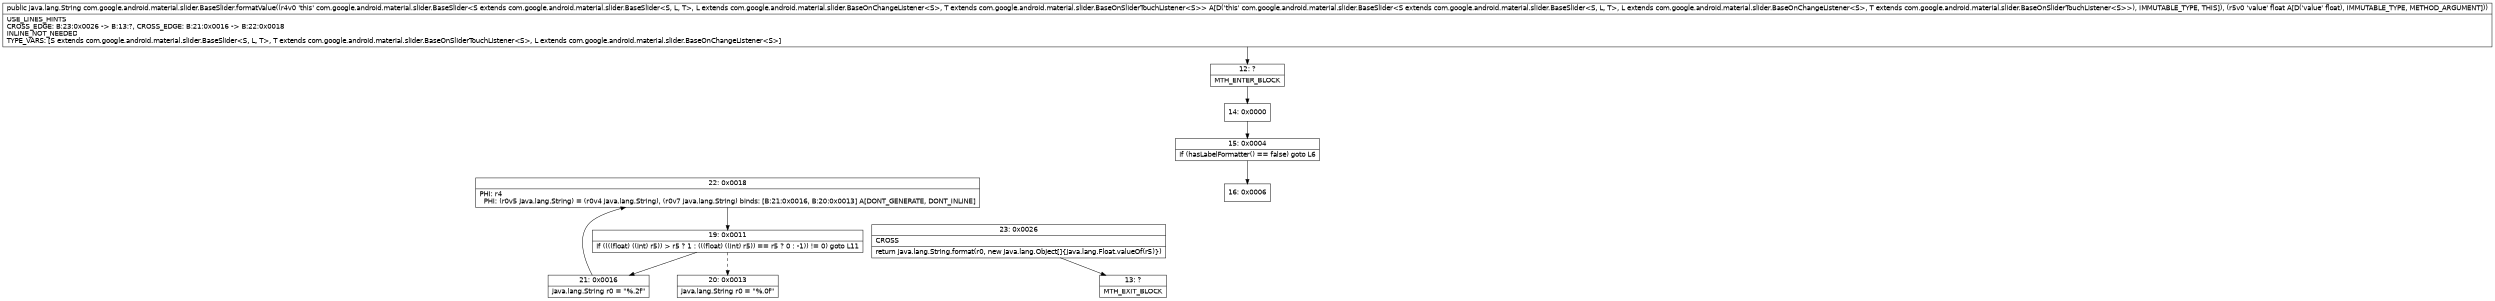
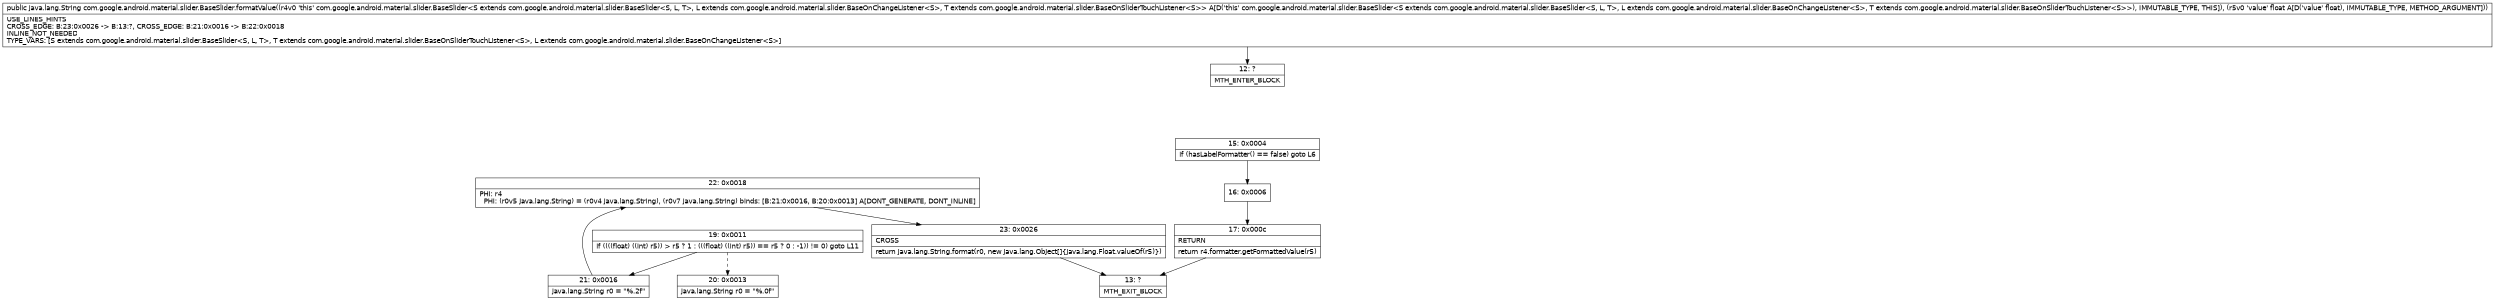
node "14: 0x0000": removed
edge "22: 0x0018" -> "19: 0x0011": now "22: 0x0018" -> "23: 0x0026"
node "17: 0x000c": added
